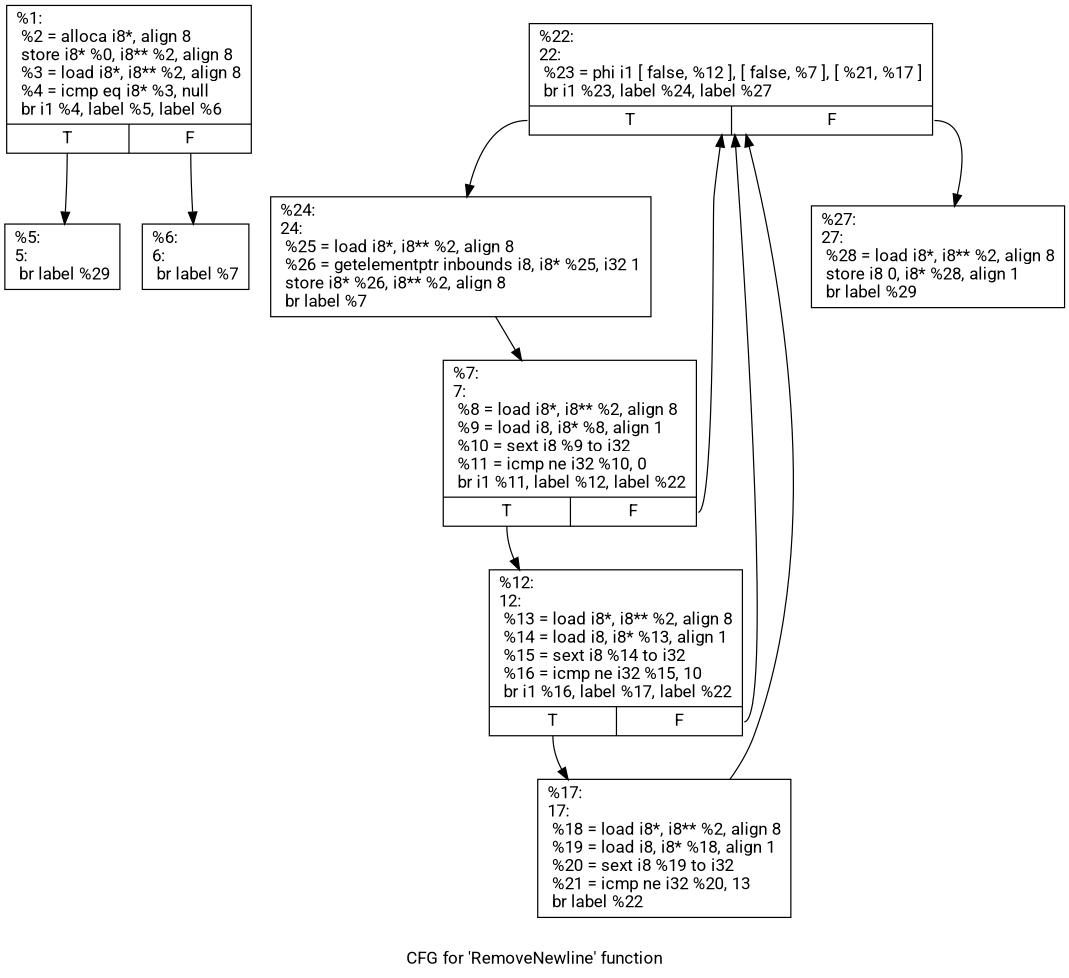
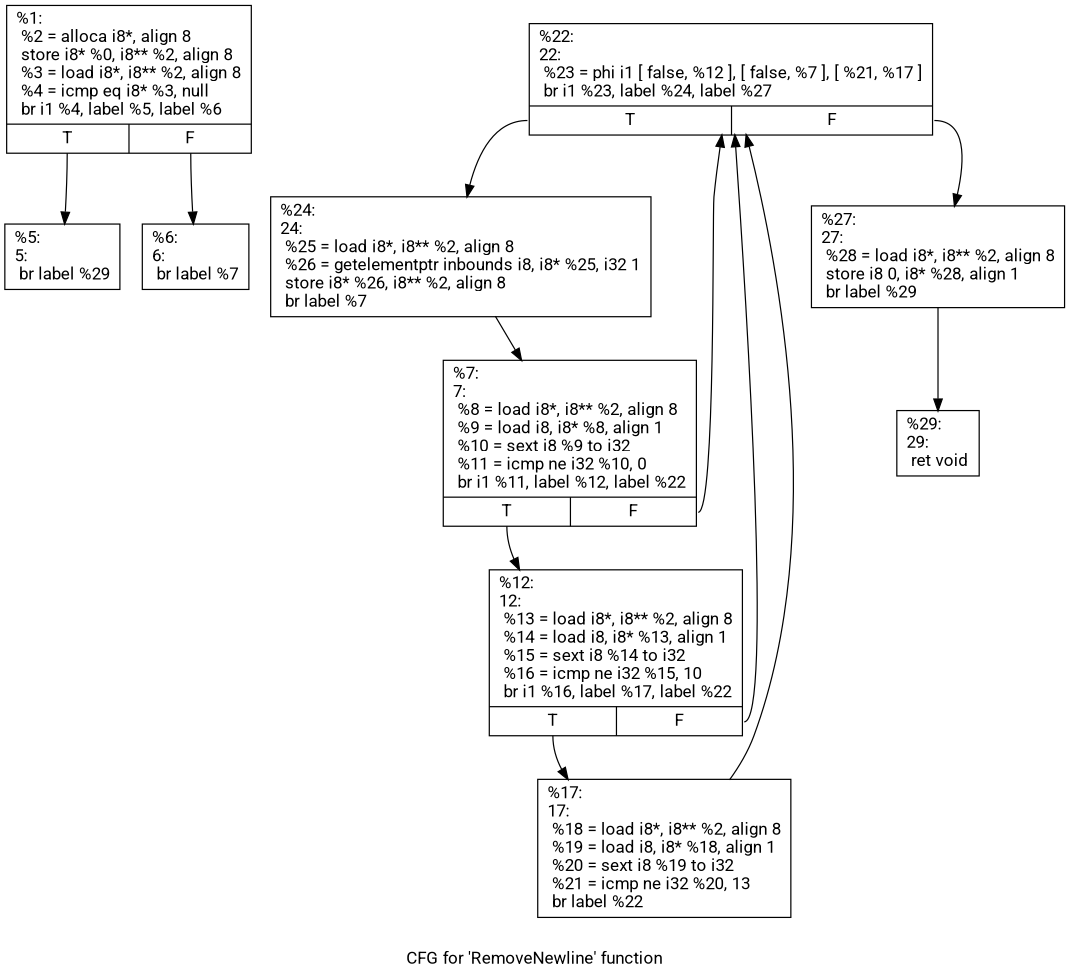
node "%29:": added
